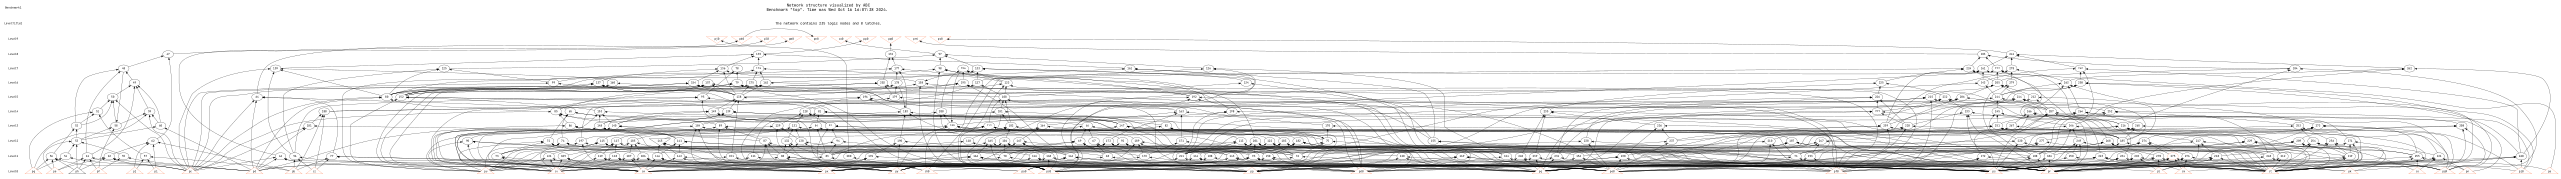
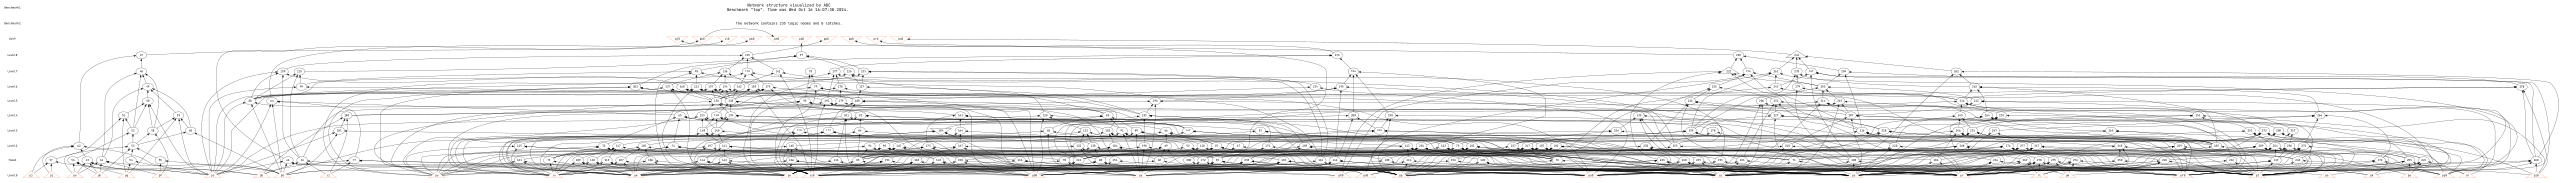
node "LevelTitle2": label "LevelTitle2" -> "Benchmark2"
node "Level9": label "Level9" -> "Oct9"
node "241": shape ellipse -> triangle
node "222": shape ellipse -> triangle
edge "123" -> "158": now "152" -> "158"
edge "138" -> "136": now "157" -> "136"
edge "48" -> "58": reversed
edge "178" -> "183": reversed
edge "194" -> "199": now "194" -> "176"
edge "163" -> "162": now "163" -> "175"
edge "65" -> "75": reversed
node "184": shape ellipse -> invtriangle
node "257": added
node "145": shape invtriangle -> ellipse
edge "70" -> "103": now "93" -> "103"
node "Level1": label "Level1" -> "Time1"
node "275": color coral -> black
edge "260" -> "pp": reversed
node "ph": color black -> coral
